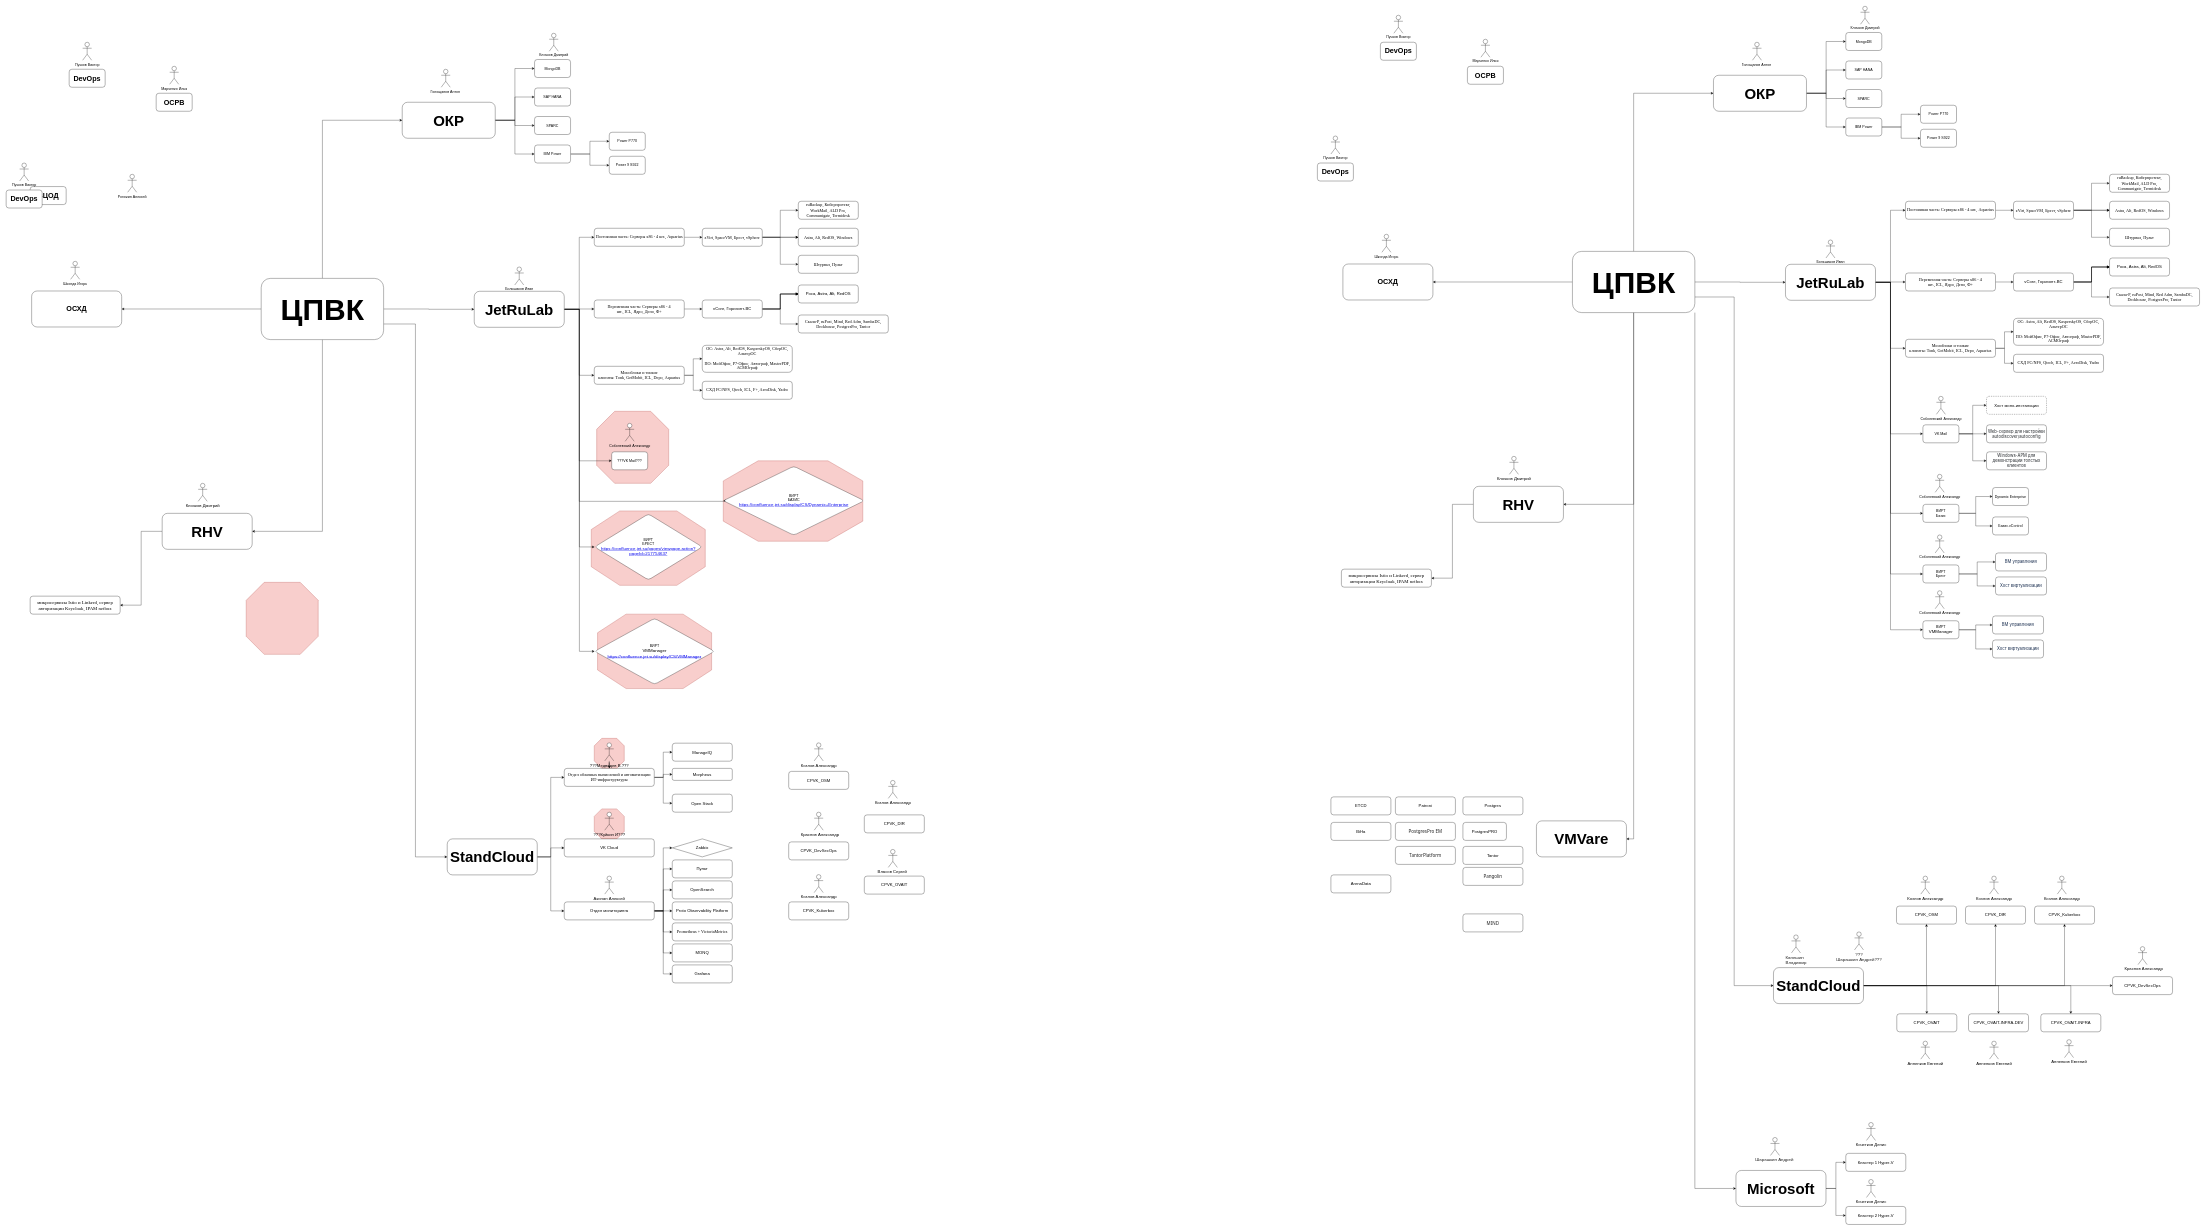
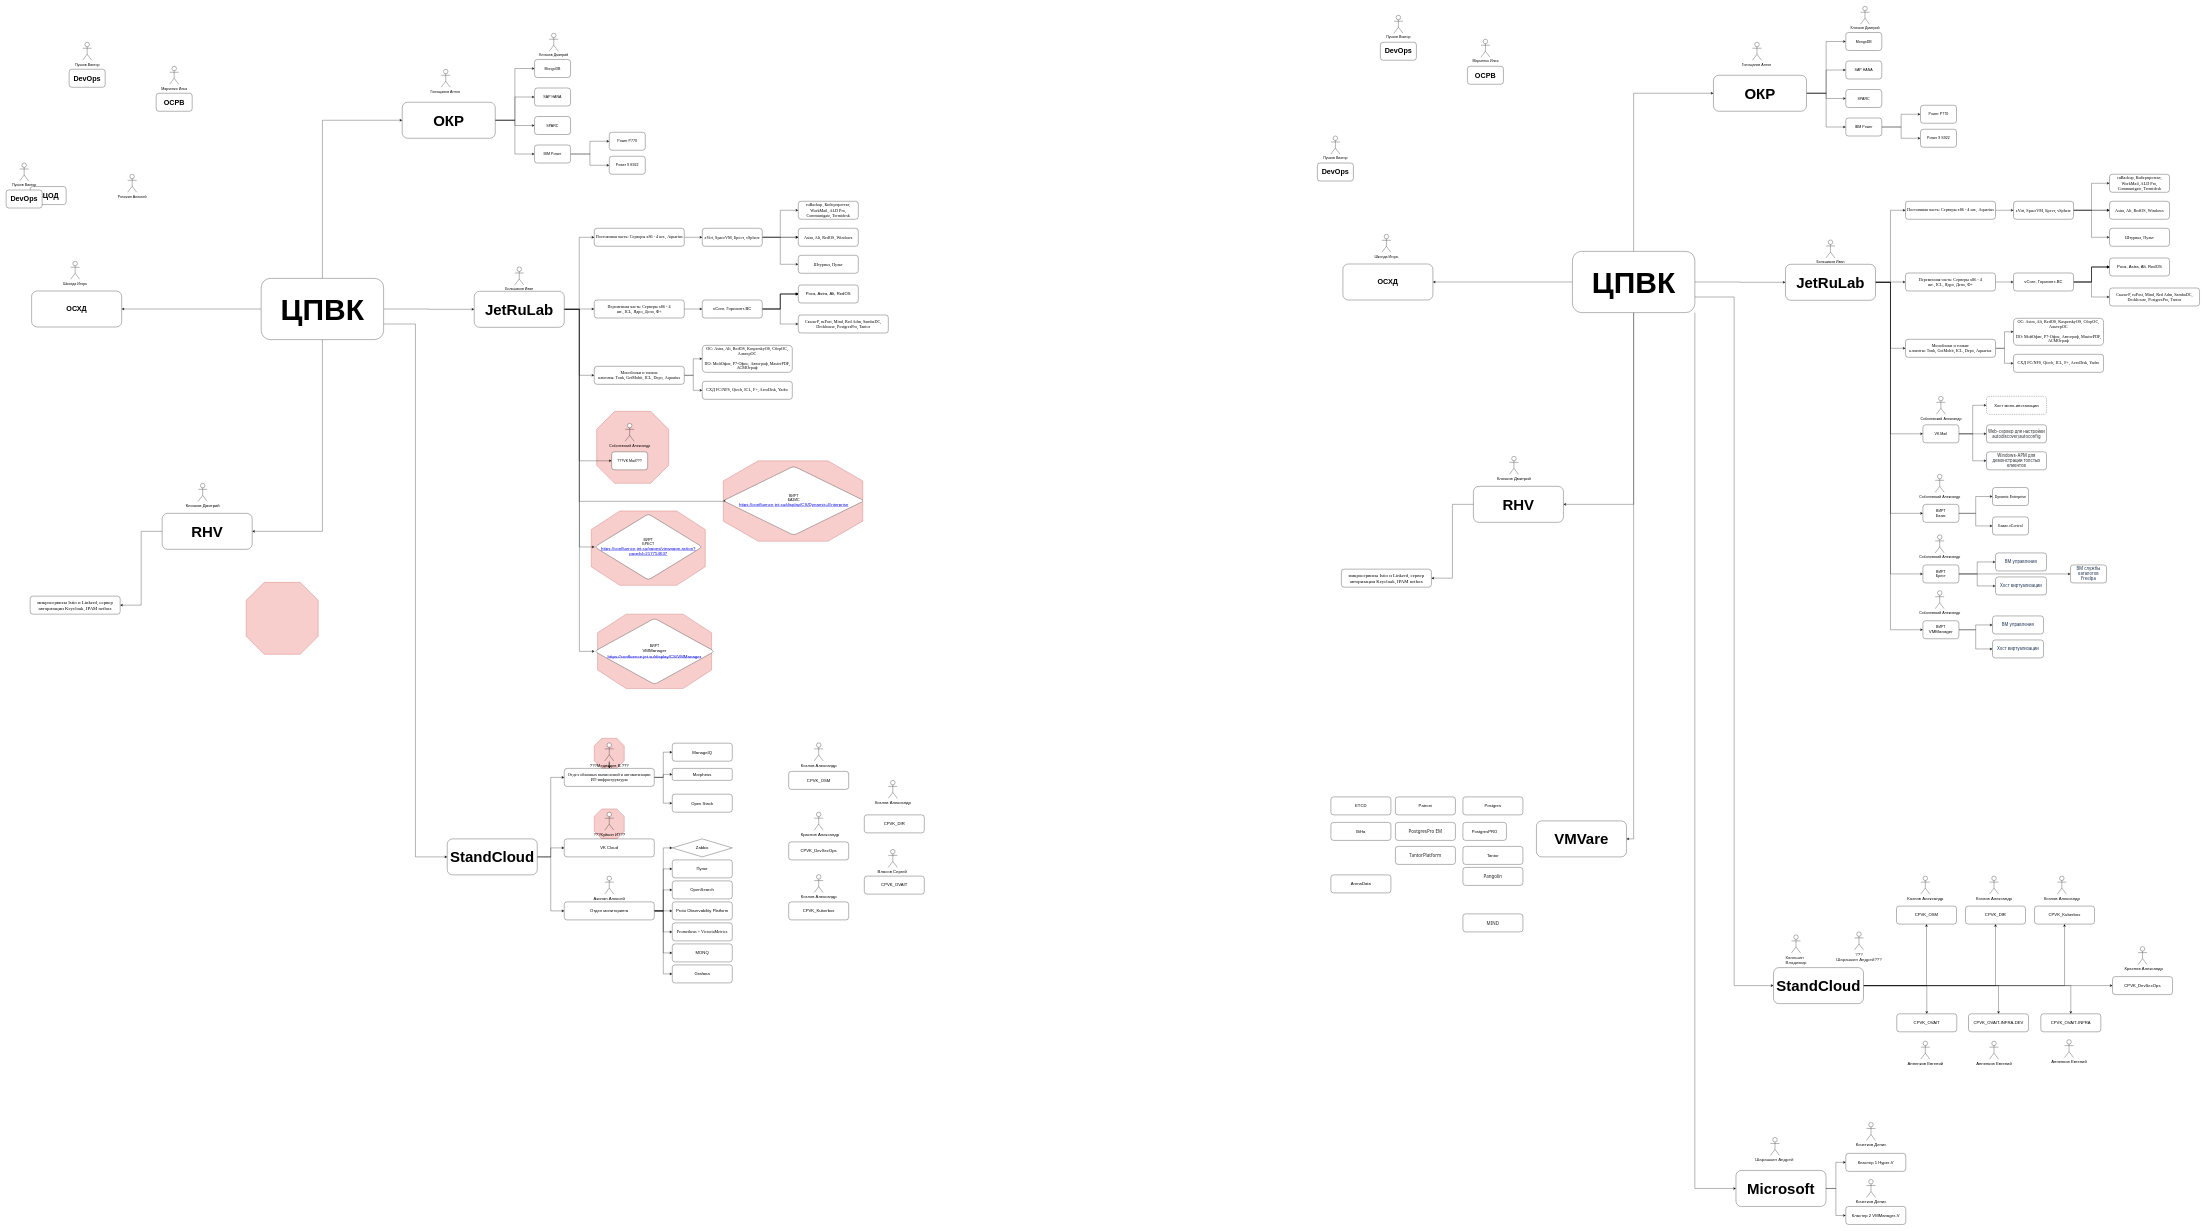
edge "ВИРТ Брест" -> "ВМ службы каталогов FreeIpa": added
node "ВМ службы каталогов FreeIpa": added
node "Кластер 2 Hyper-V": label "Кластер 2 Hyper-V" -> "Кластер 2 VMManager-V"
